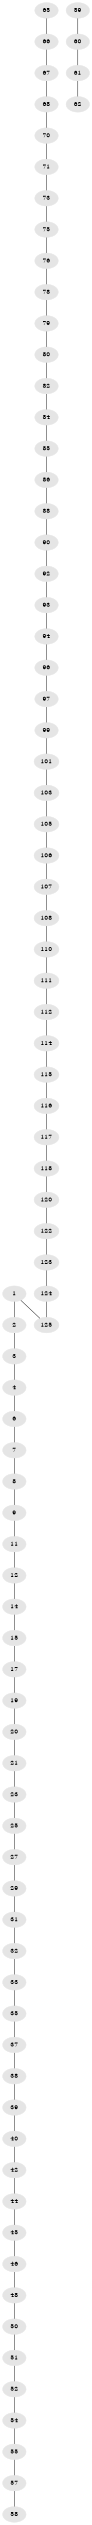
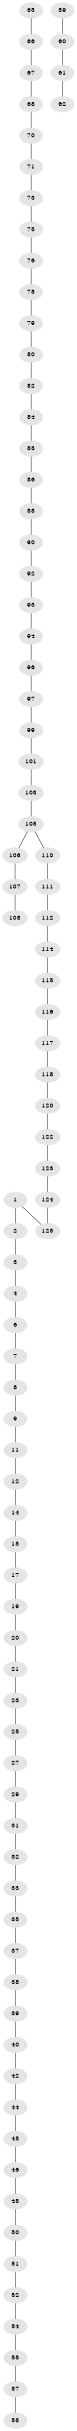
edge "108" -- "110": now "105" -- "110"
